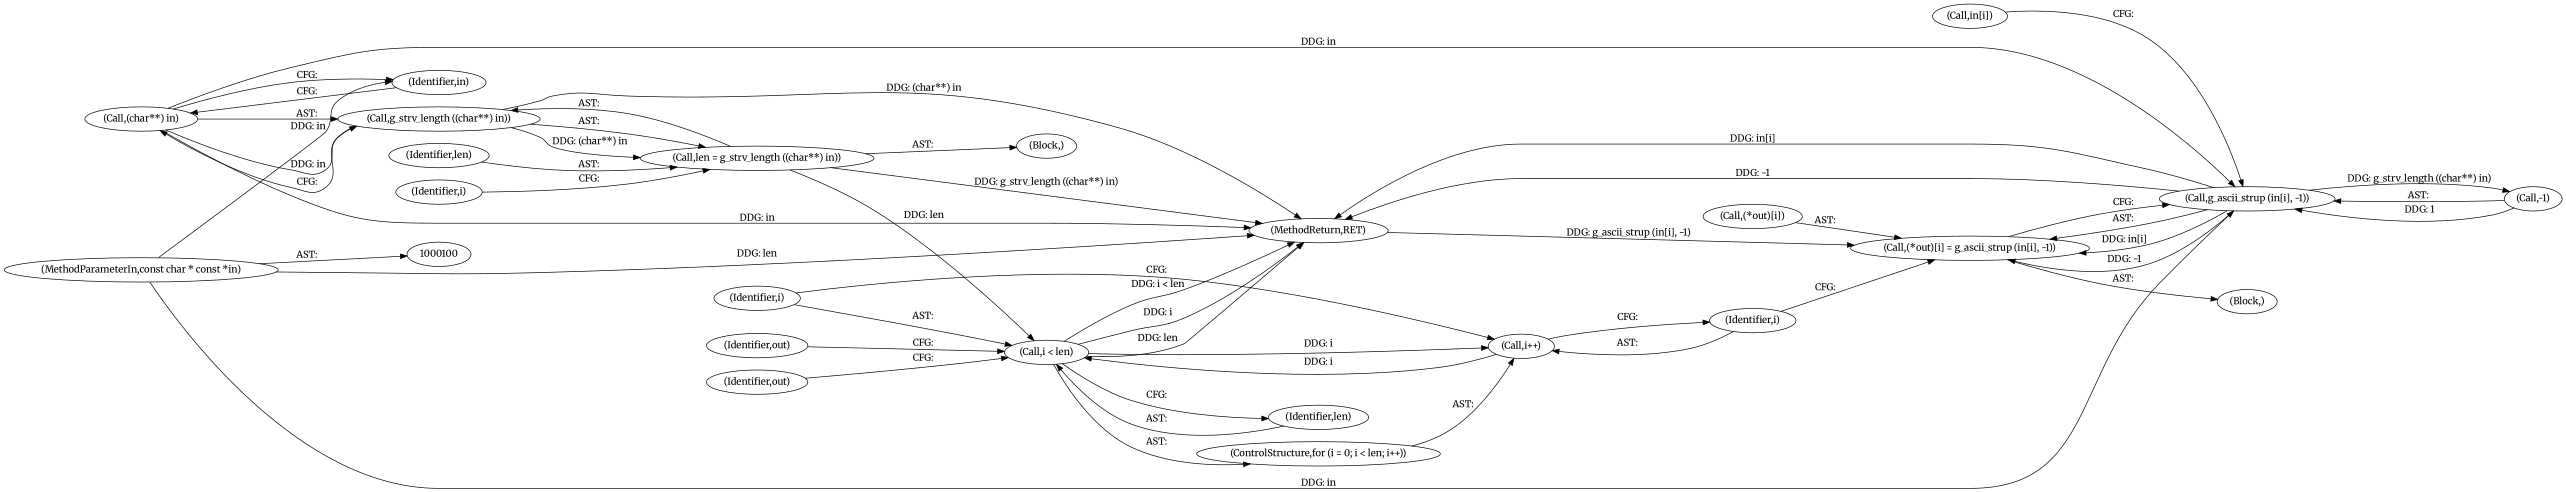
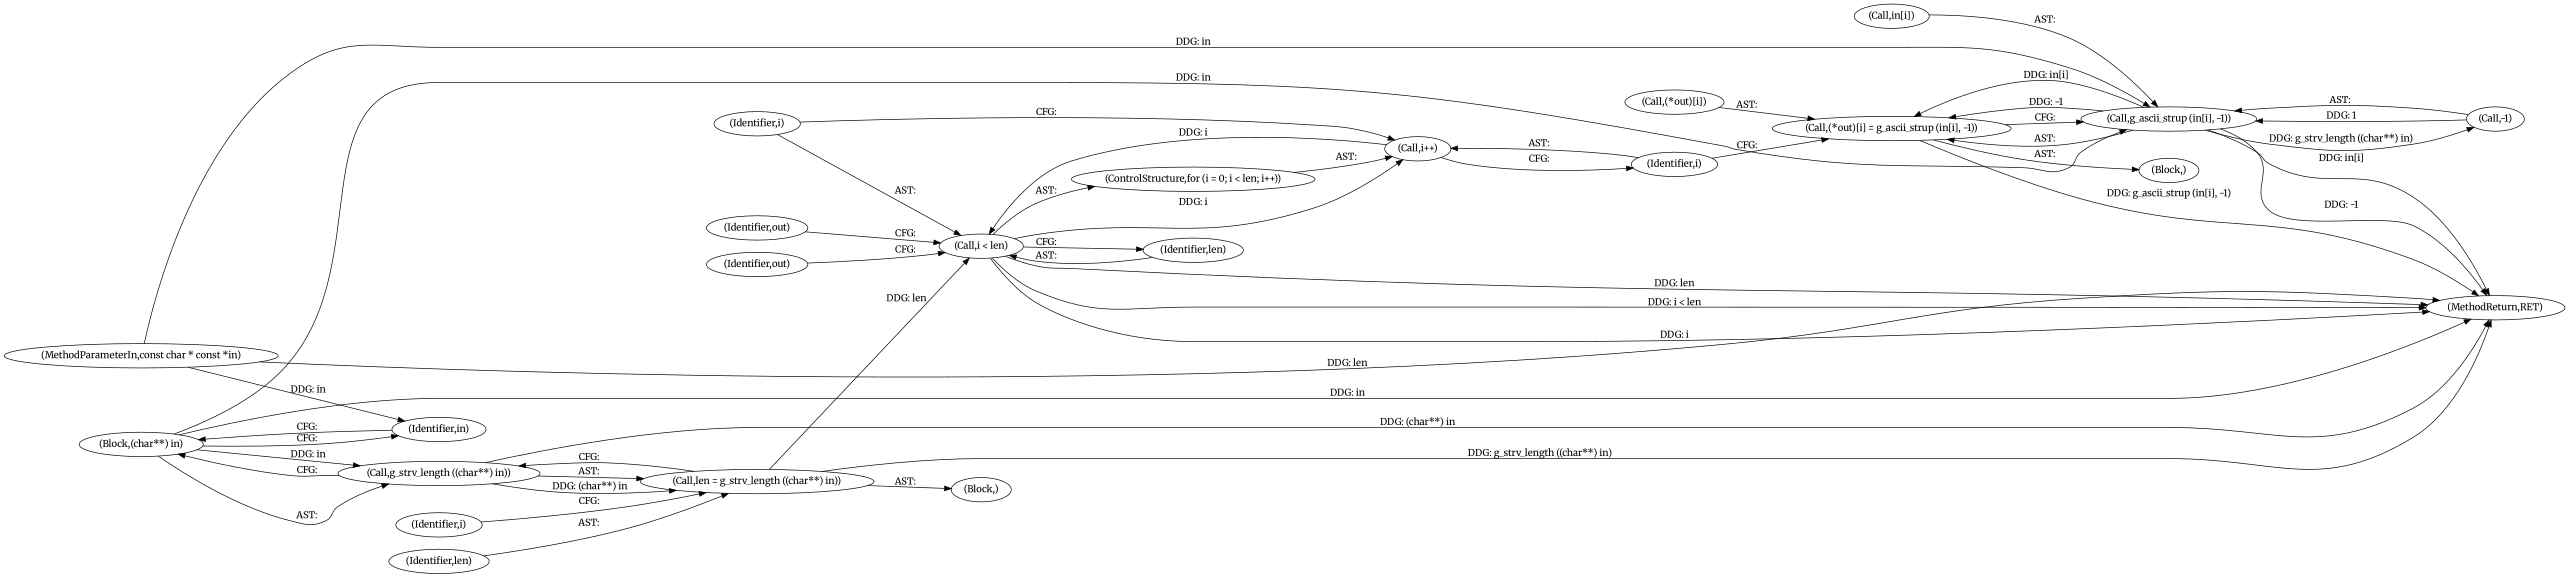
edge "(Call,in[i])" -> "(Call,g_ascii_strup (in[i], -1))": label "CFG: " -> "AST: "
edge "(Call,len = g_strv_length ((char**) in))" -> "(Call,g_strv_length ((char**) in))": label "AST: " -> "CFG: "
node "(Call,(char**) in)": label "(Call,(char**) in)" -> "(Block,(char**) in)"
edge "(MethodReturn,RET)" -> "(Call,(*out)[i] = g_ascii_strup (in[i], -1))": reversed
node "1000100": removed
